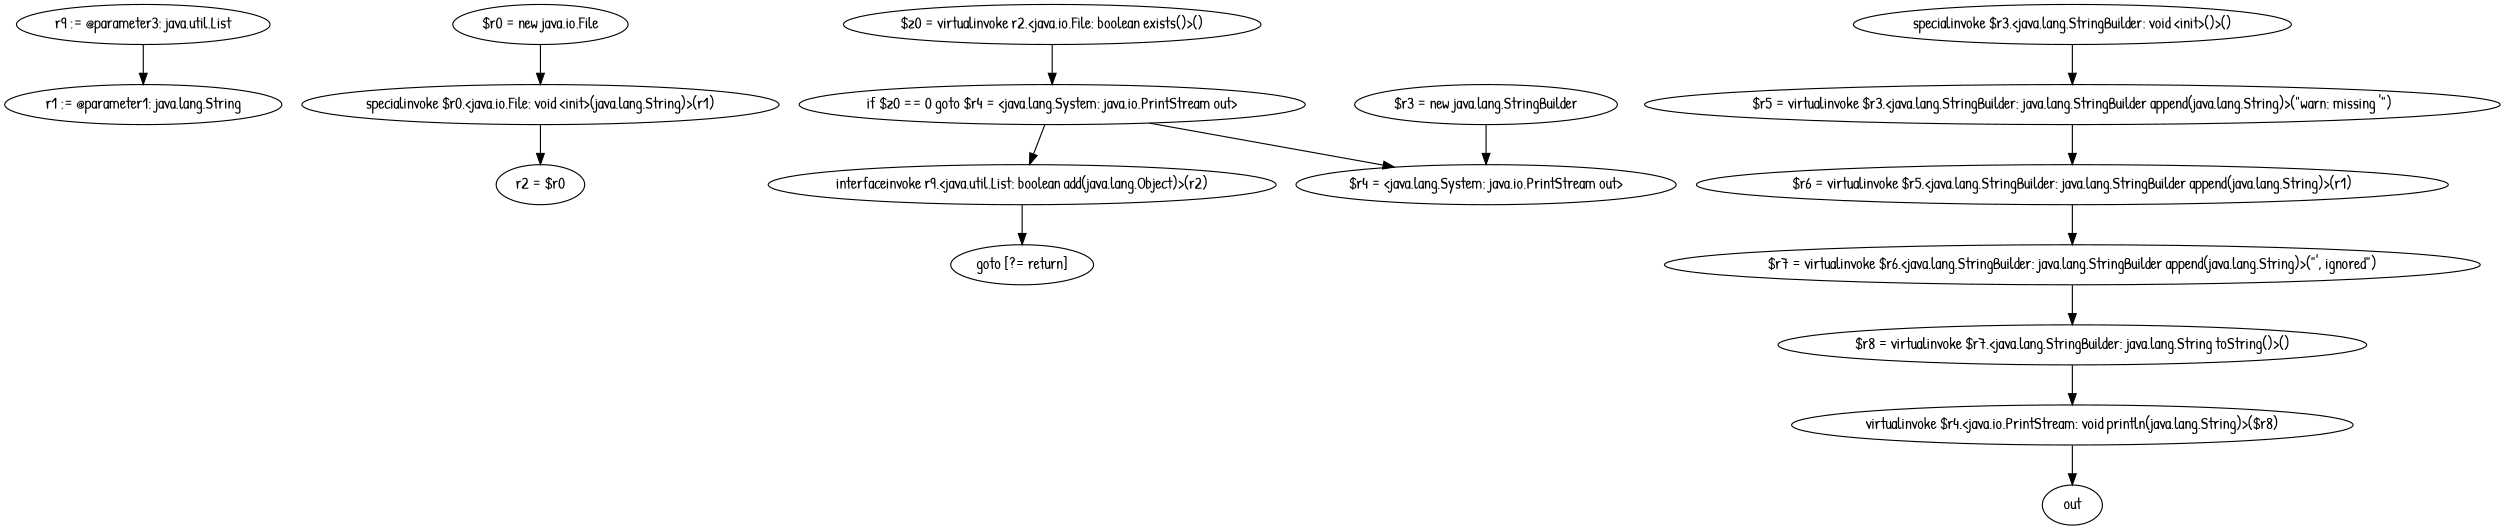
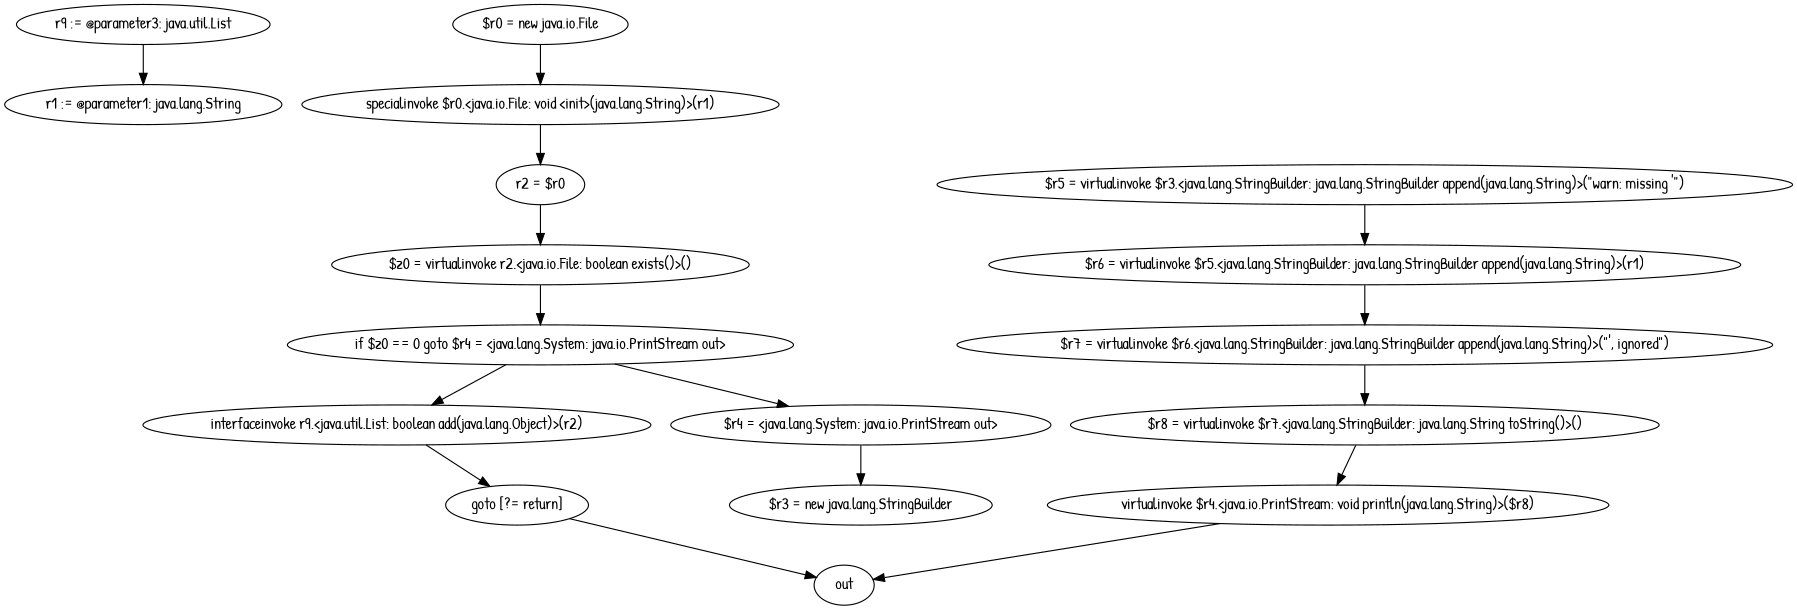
node "specialinvoke $r3.<java.lang.StringBuilder: void <init>()>()": removed
edge "$r3 = new java.lang.StringBuilder" -> "$r4 = <java.lang.System: java.io.PrintStream out>": reversed
edge "r2 = $r0" -> "$z0 = virtualinvoke r2.<java.io.File: boolean exists()>()": added
edge "goto [?= return]" -> "out": added
